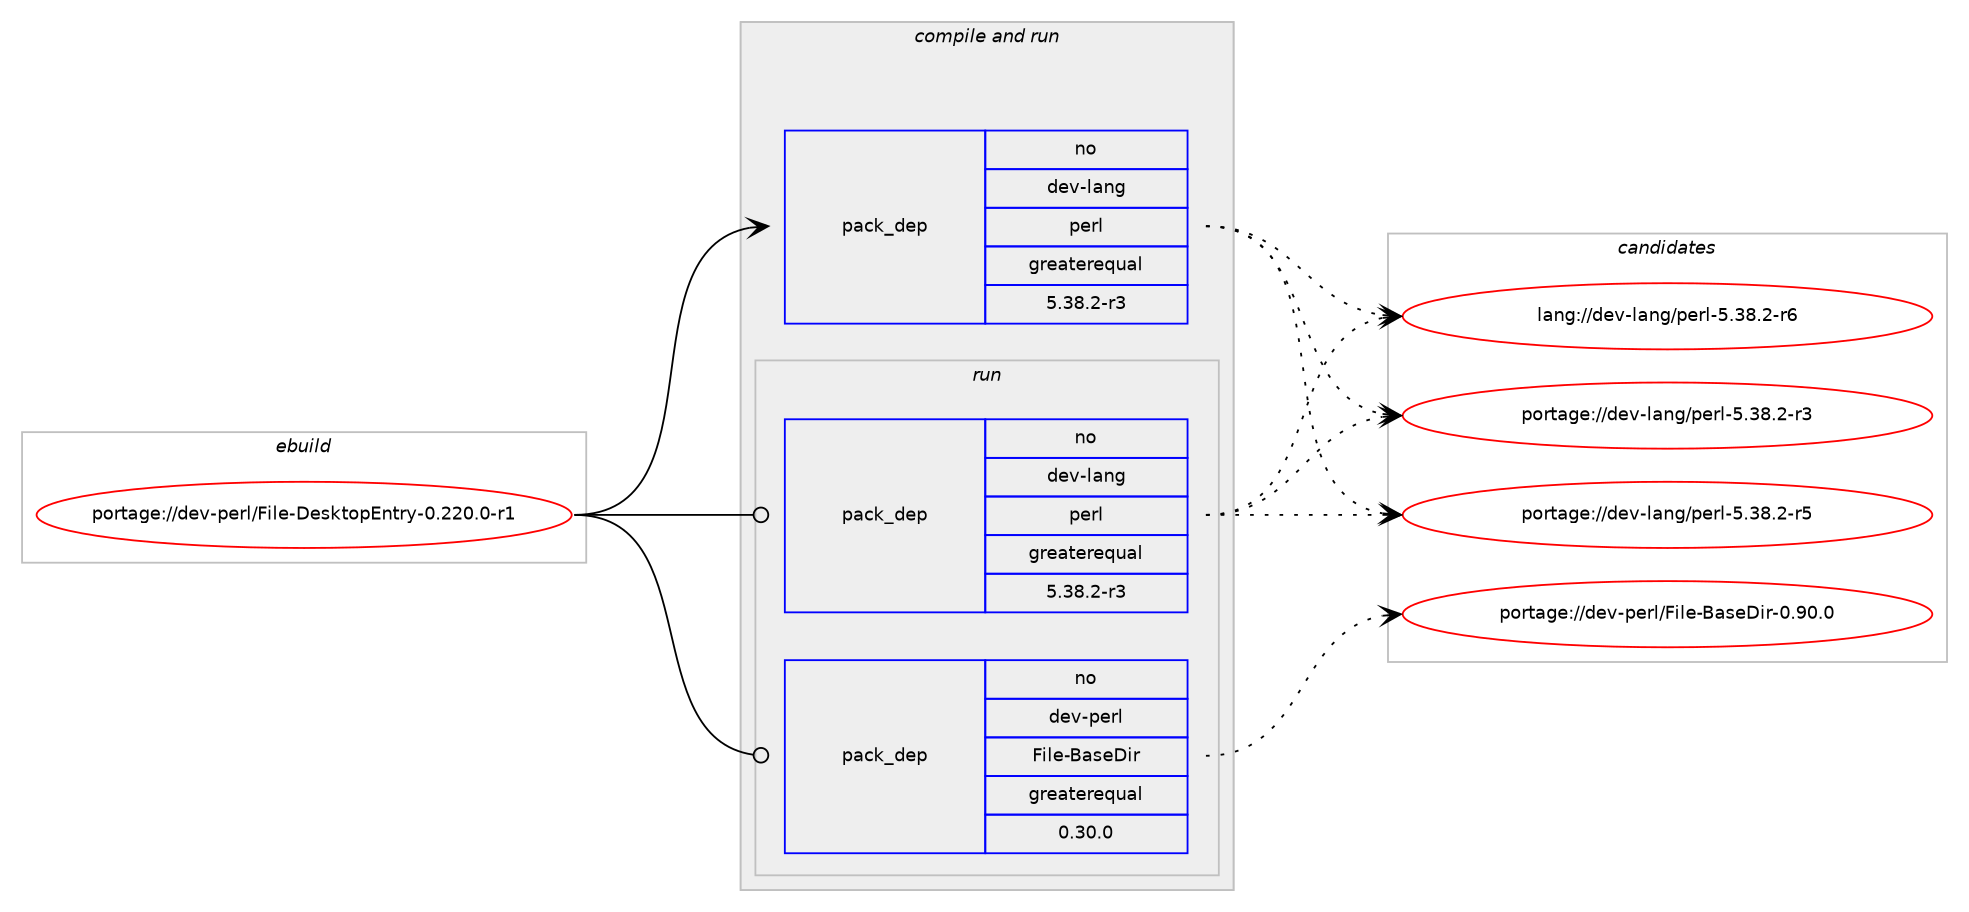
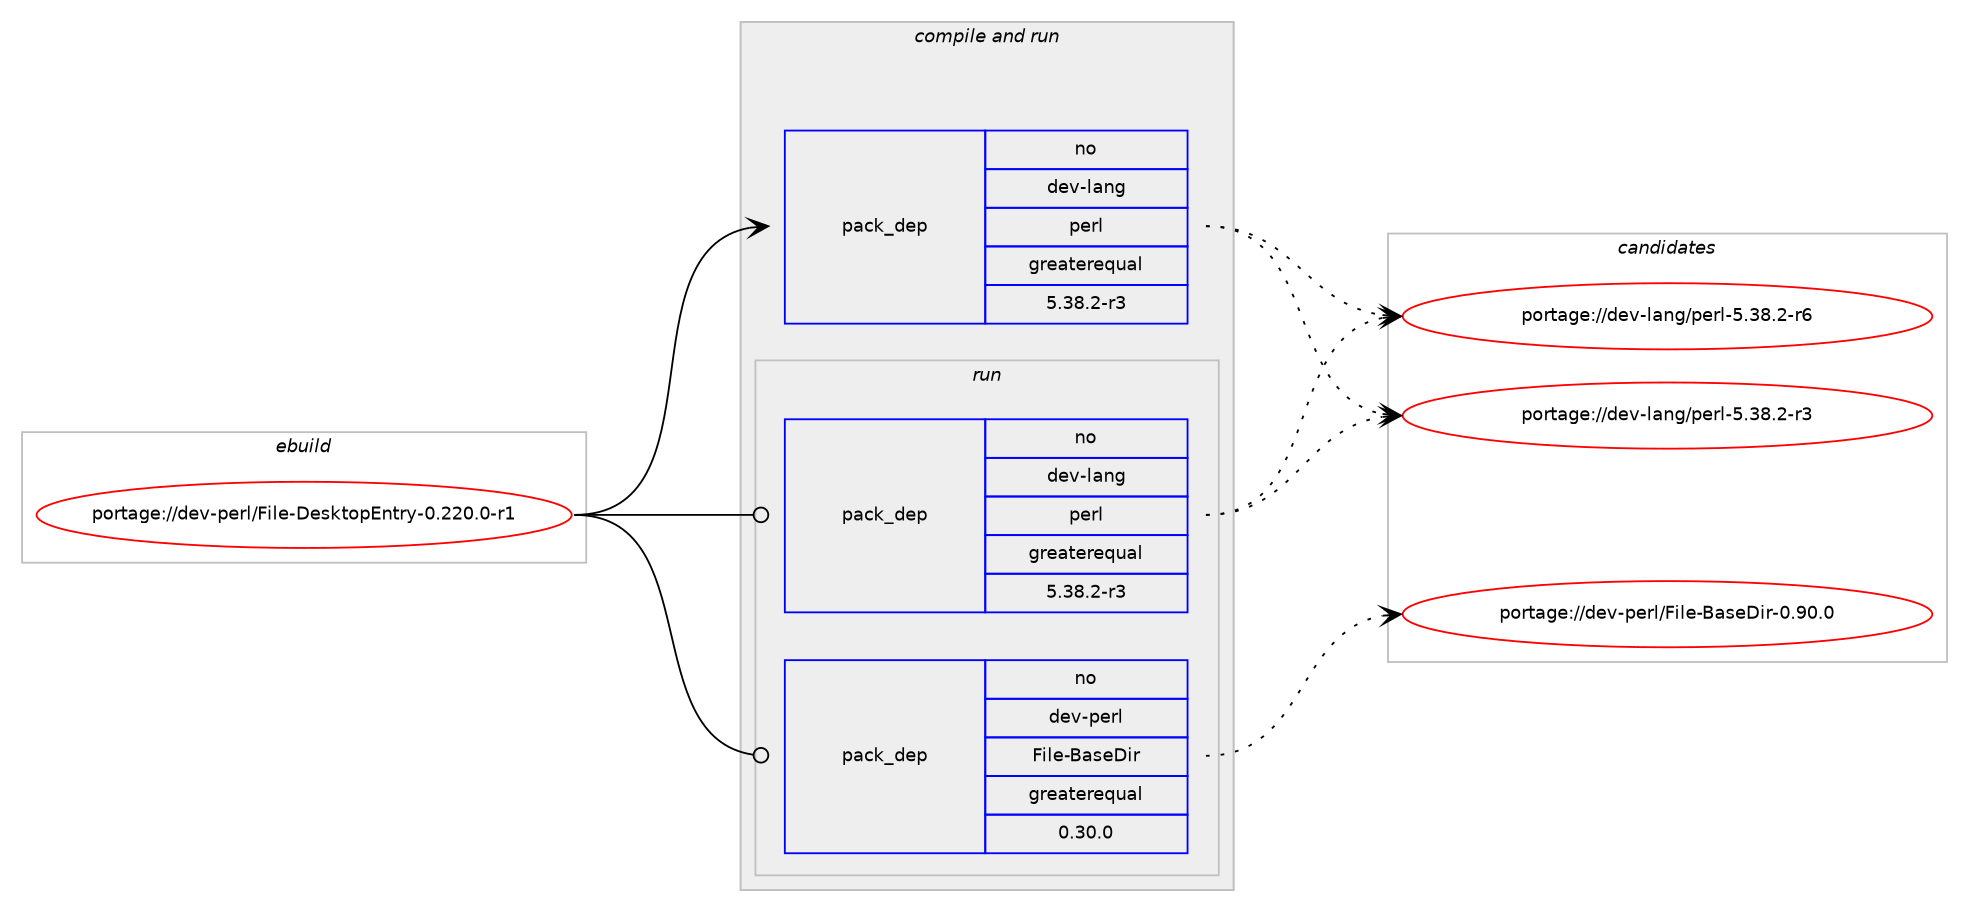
node "lang://dev-lang/perl-5.38.2-r6": label "lang://dev-lang/perl-5.38.2-r6" -> "portage://dev-lang/perl-5.38.2-r6"
node "portage://dev-lang/perl-5.38.2-r5": removed
